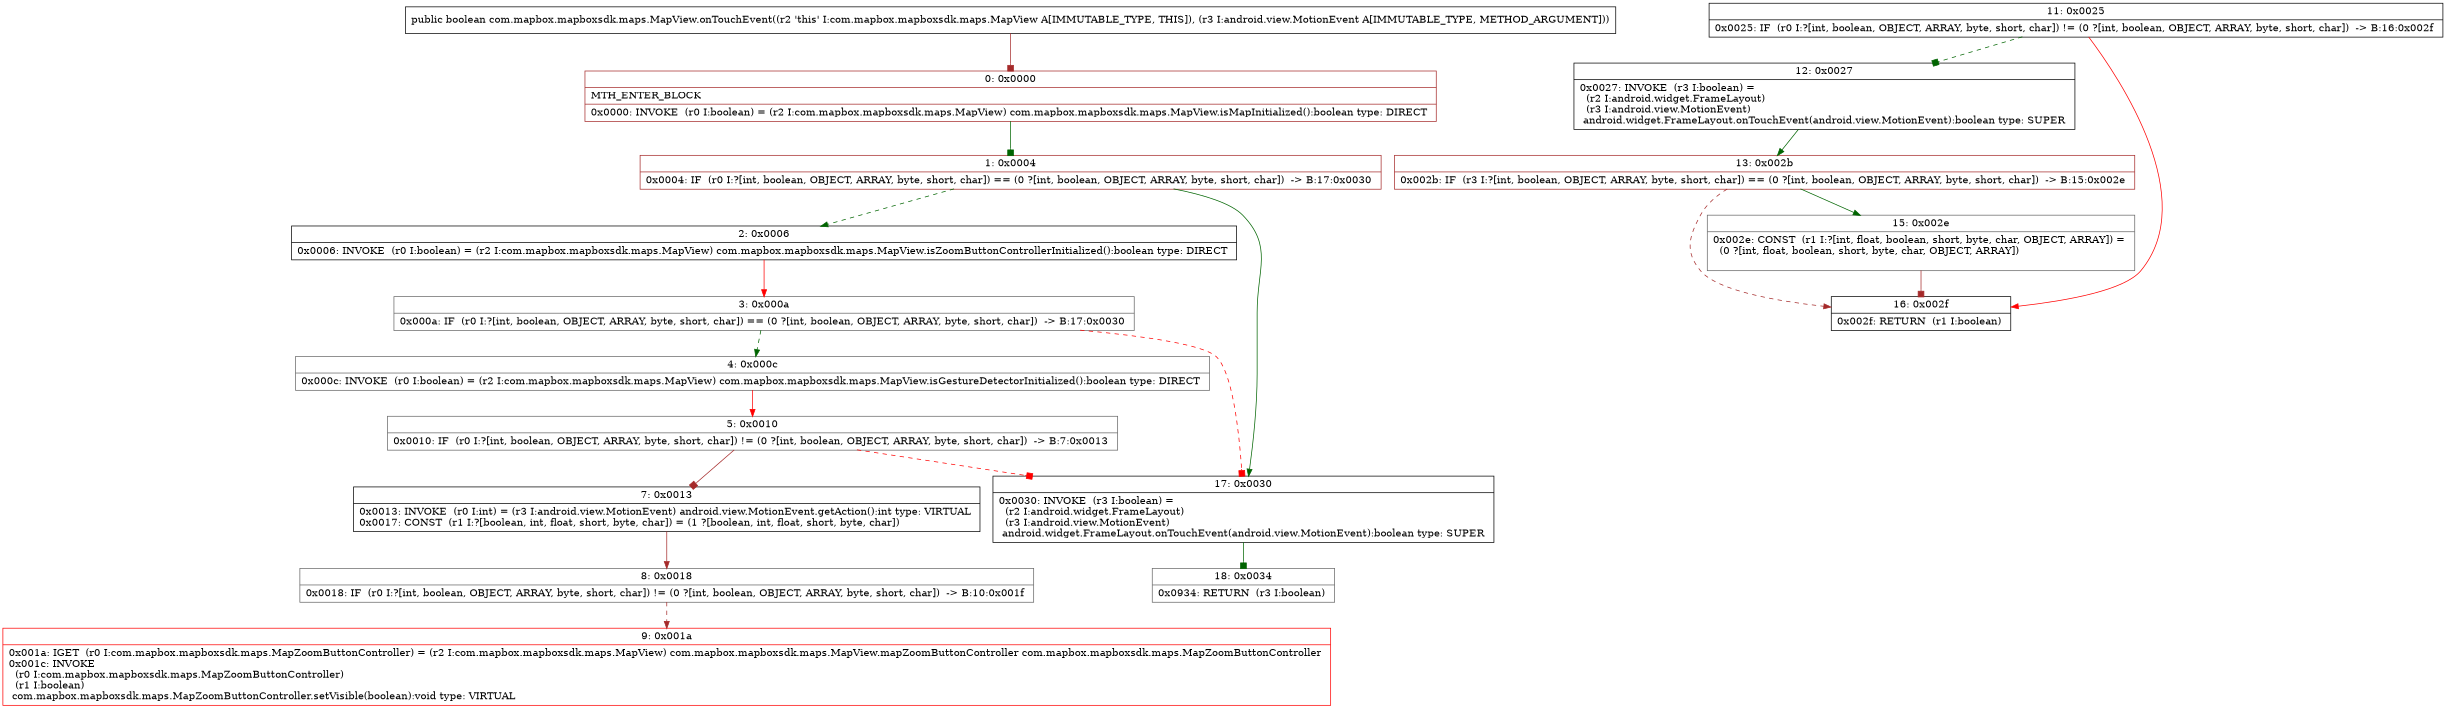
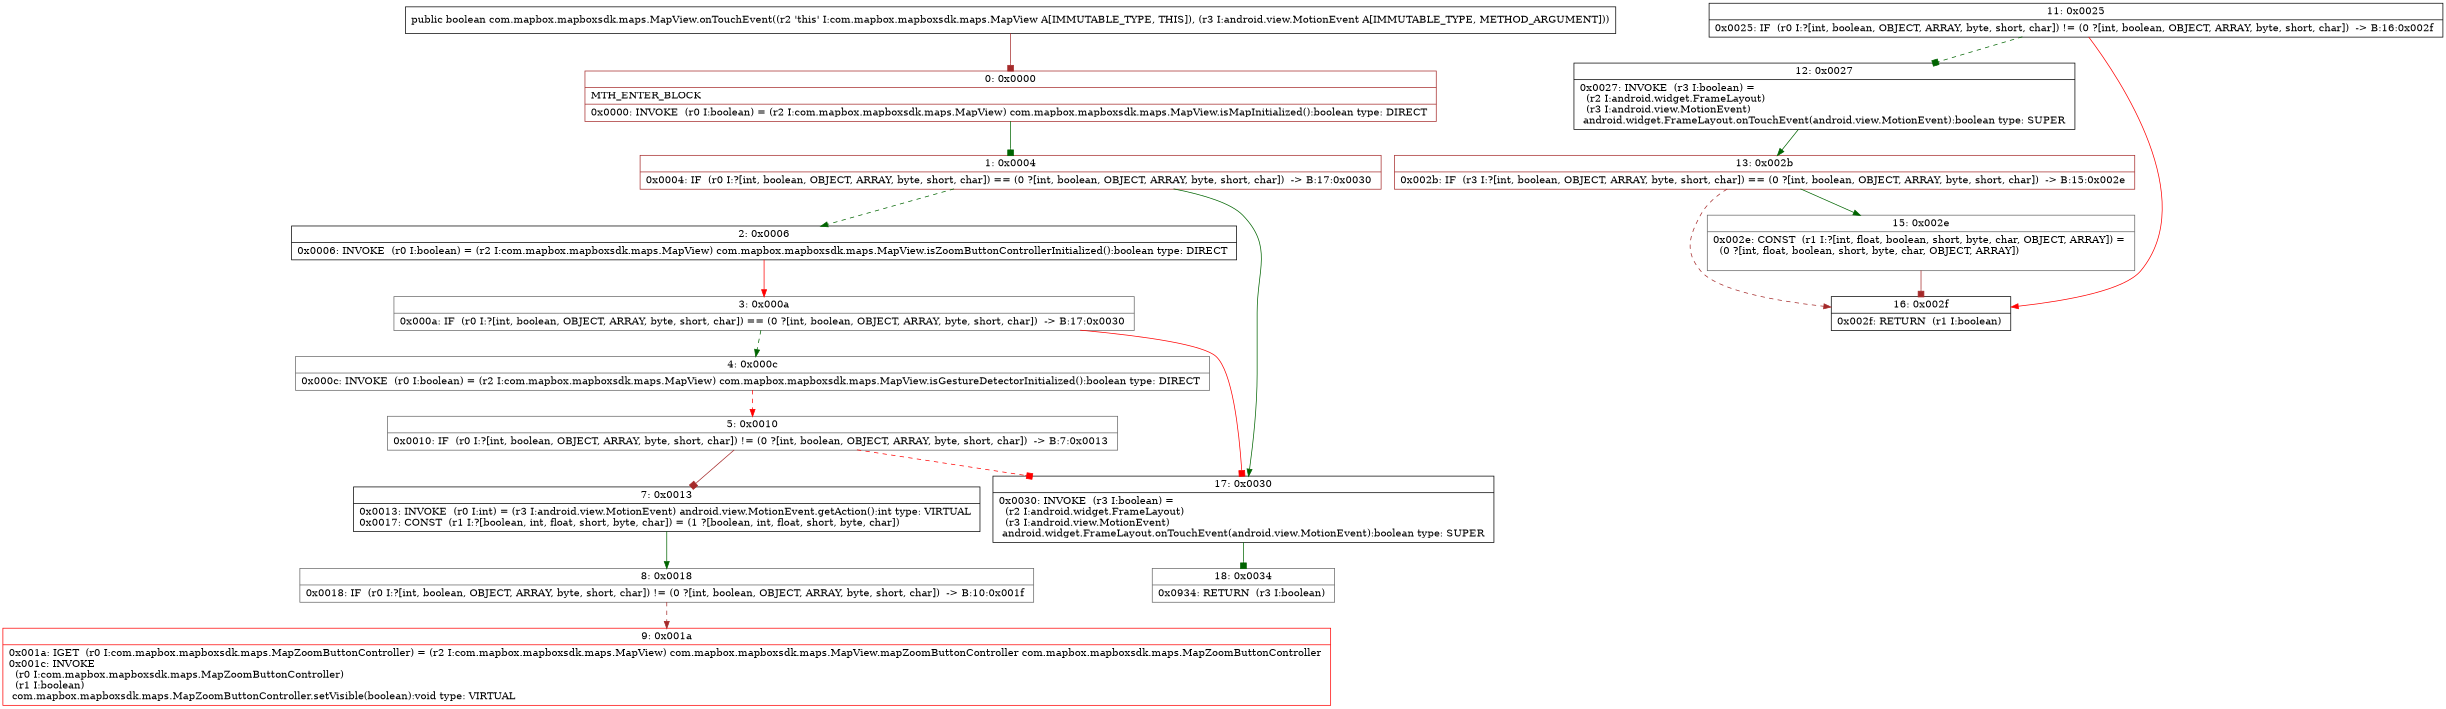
edge "3: 0x000a" -> "17: 0x0030": style dashed -> solid
edge "4: 0x000c" -> "5: 0x0010": style solid -> dashed
edge "7: 0x0013" -> "8: 0x0018": color brown -> darkgreen
